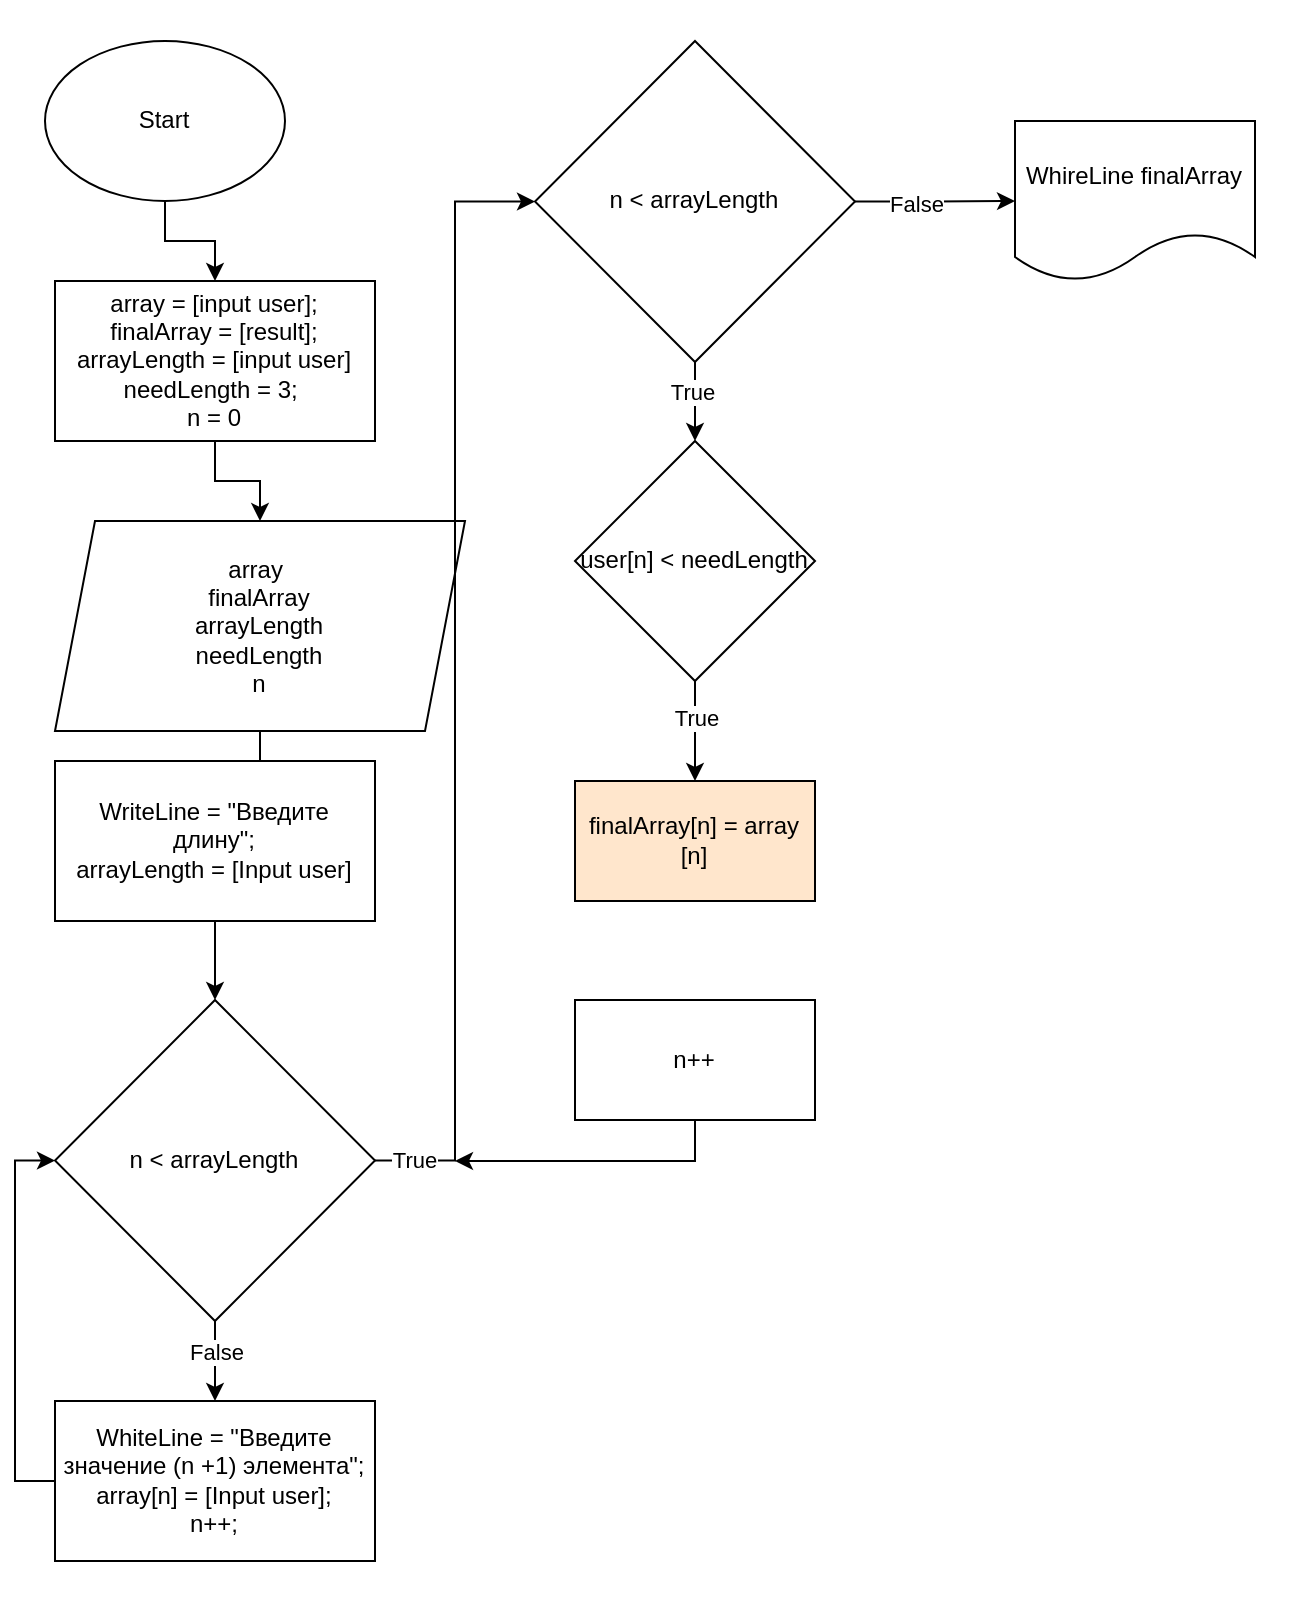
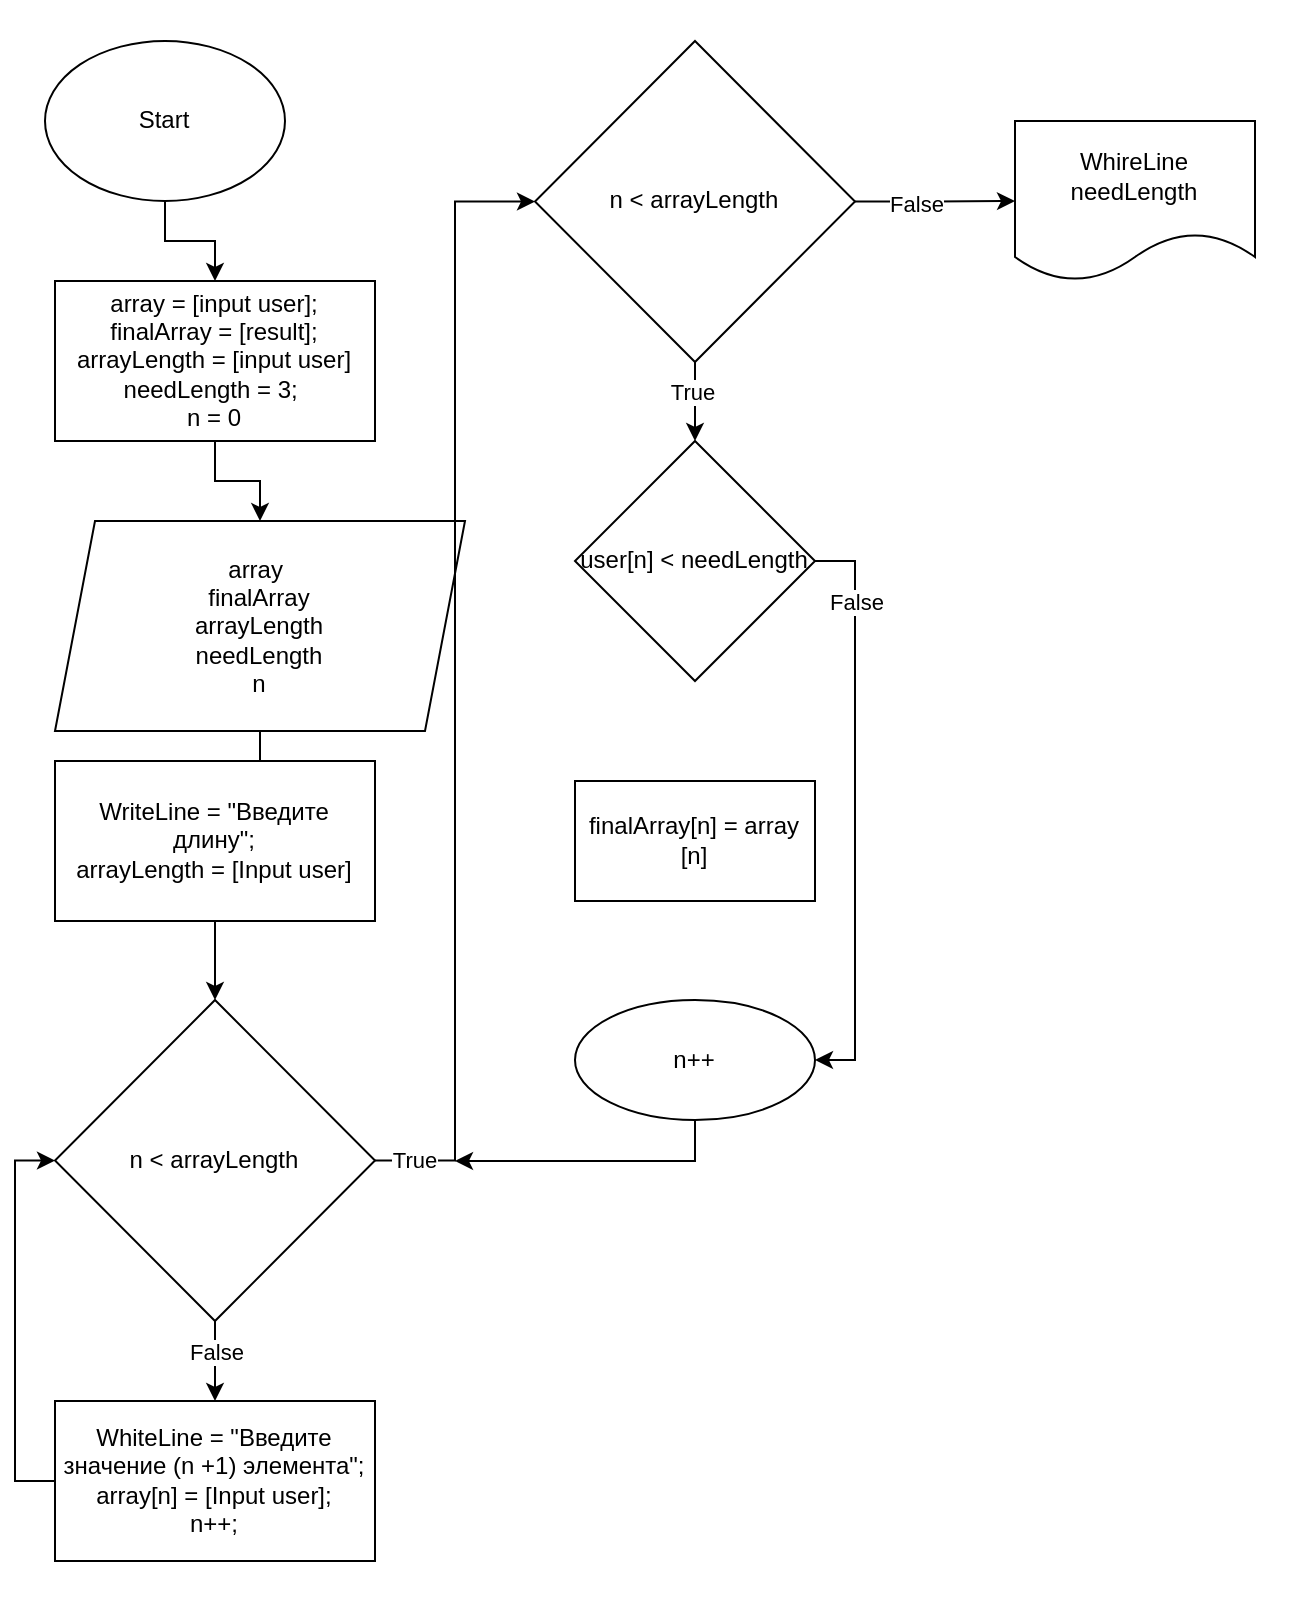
node "WhireLine finalArray": label "WhireLine finalArray" -> "WhireLine needLength"
edge "user[n] < needLength" -> "finalArray[n] = array [n]": removed, label "True"
edge "user[n] < needLength" -> "n++": added, label "False"
node "finalArray[n] = array [n]": fillcolor #ffe6cc -> #ffffff
node "n++": shape rectangle -> ellipse
